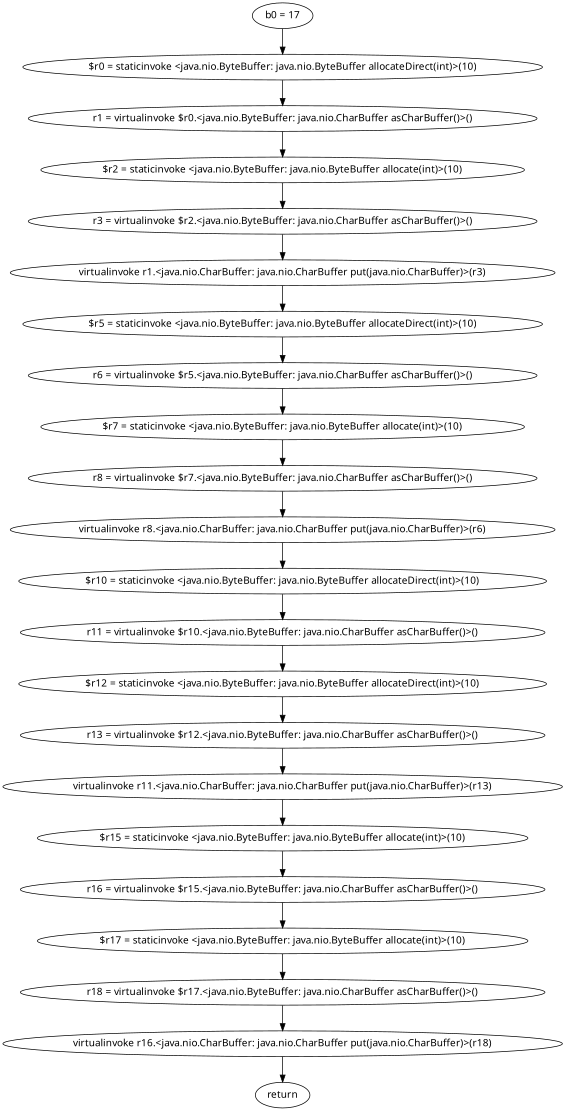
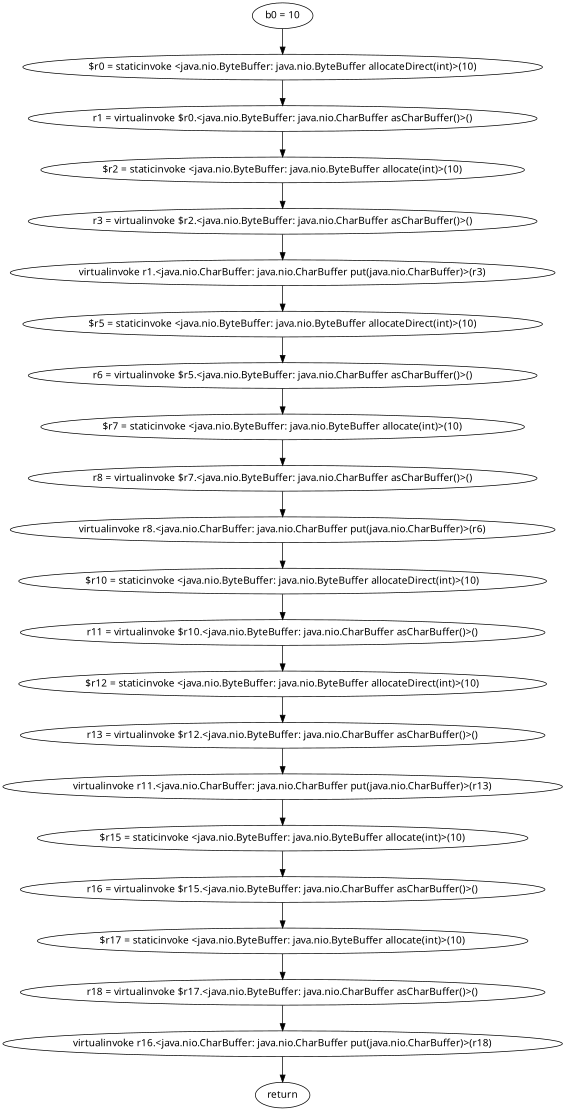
node "b0 = 17": label "b0 = 17" -> "b0 = 10"
